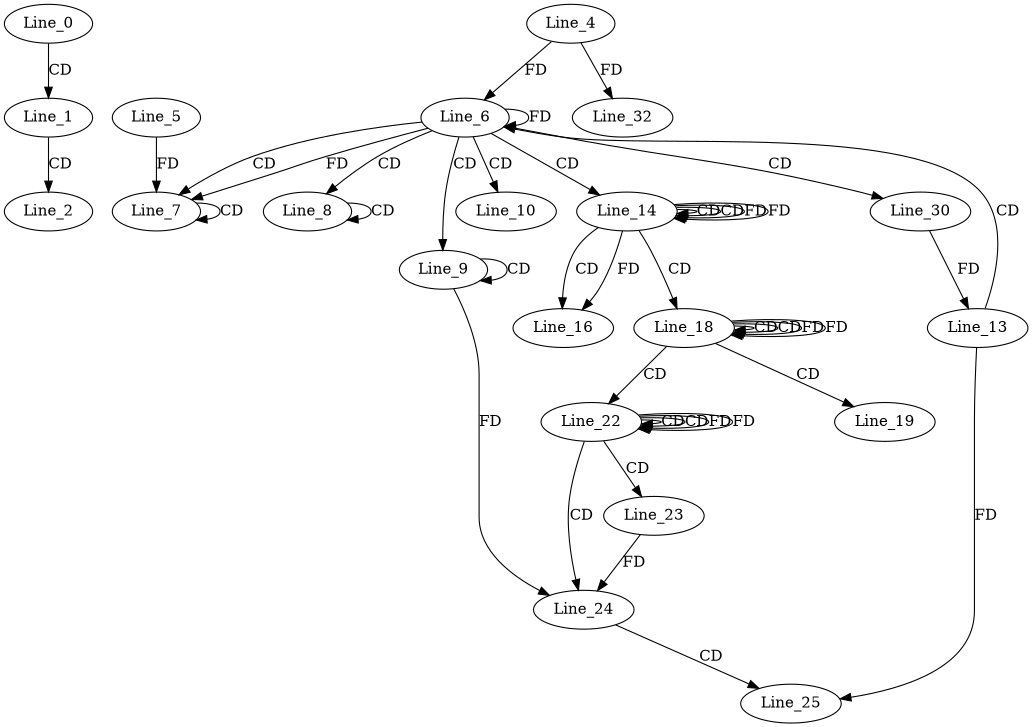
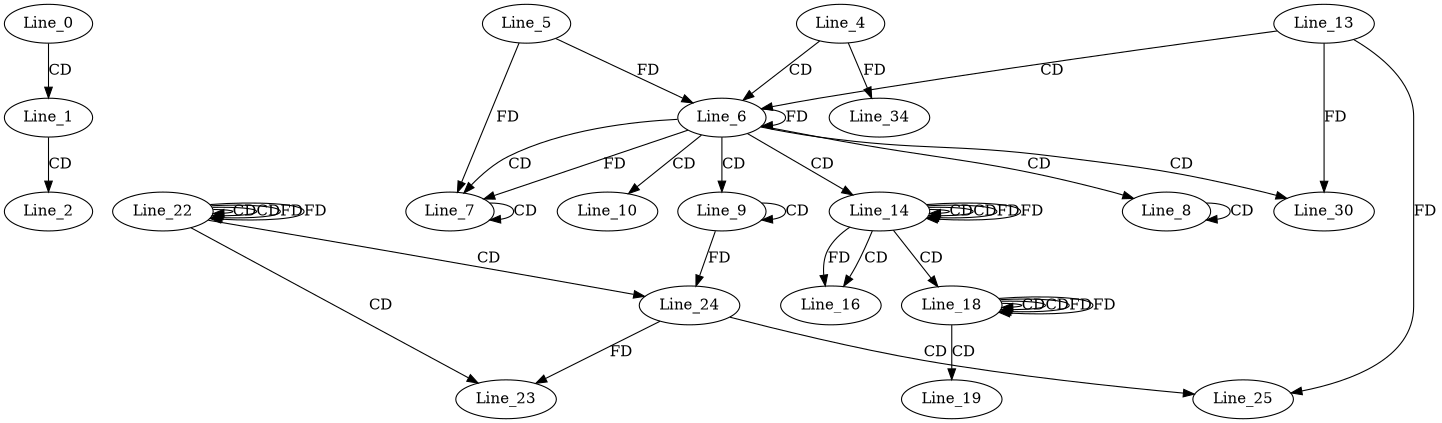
edge "Line_5" -> "Line_6": added, label "FD"
edge "Line_4" -> "Line_6": label "FD" -> "CD"
node "Line_32": label "Line_32" -> "Line_34"
edge "Line_30" -> "Line_13": reversed
edge "Line_18" -> "Line_22": removed, label "CD"
edge "Line_23" -> "Line_24": reversed
